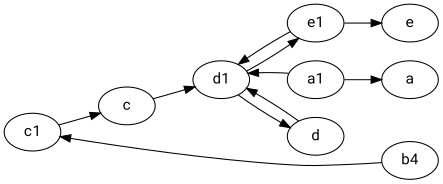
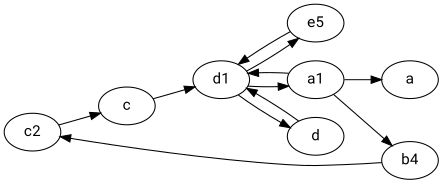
node "e1": label "e1" -> "e5"
node "e": removed
edge "d1" -> "a1": added
edge "a1" -> "b4": added
node "c1": label "c1" -> "c2"
